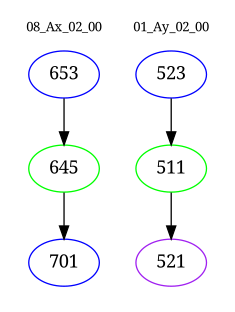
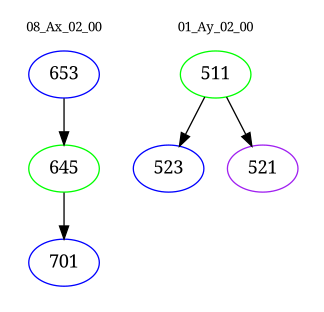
edge "523" -> "511": reversed
